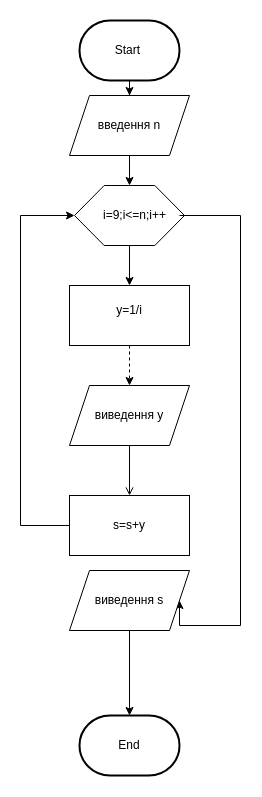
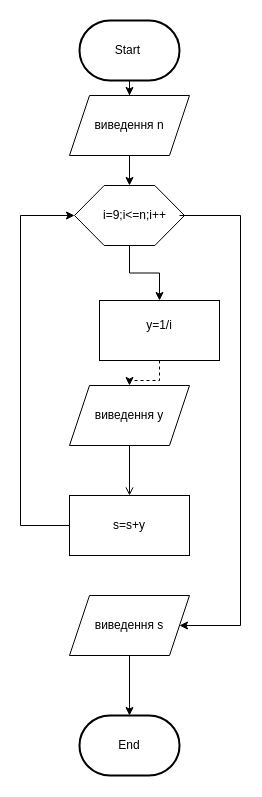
node "введення n": label "введення n" -> "виведення n"
node "y=1/i": moved (130, 316) -> (160, 331)
node "виведення s": moved (130, 601) -> (130, 626)
